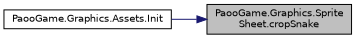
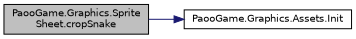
edge "PaooGame.Graphics.Assets.Init" -> "PaooGame.Graphics.Sprite Sheet.cropSnake": reversed
